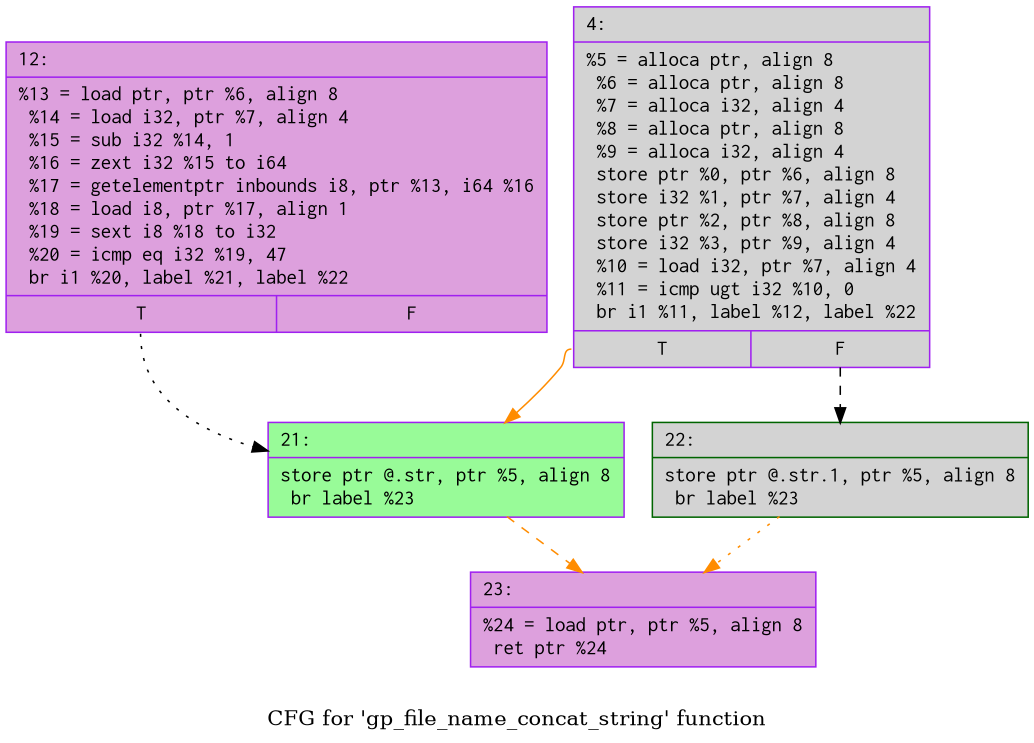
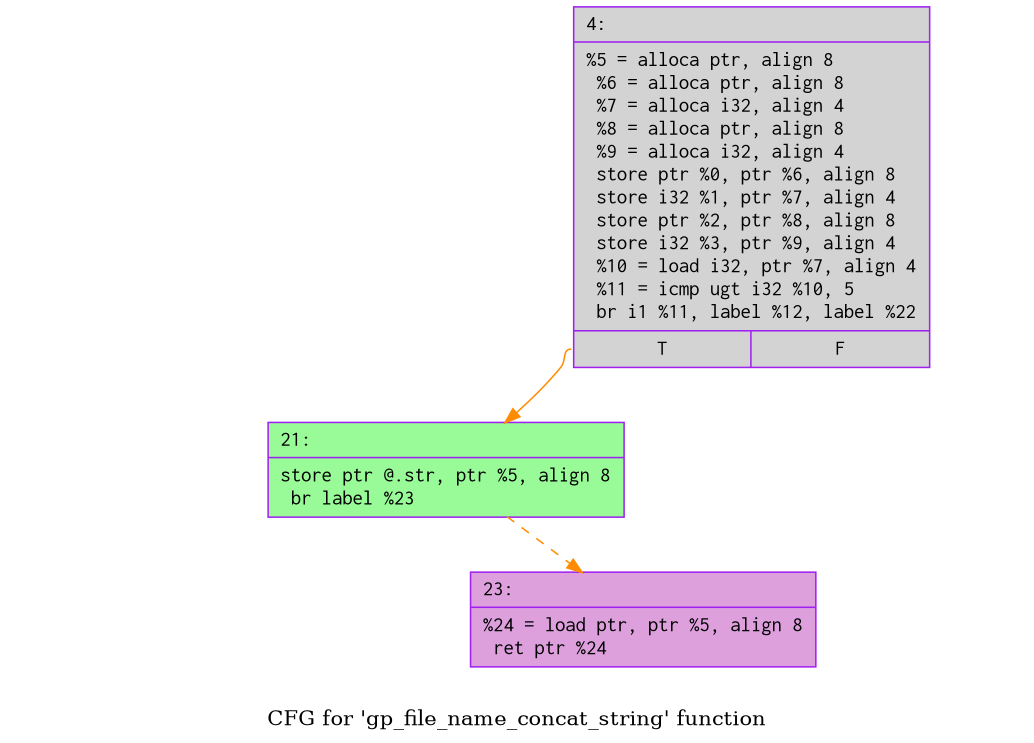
node "12:": removed
node "4:": text "%11 = icmp ugt i32 %10, 0" -> "%11 = icmp ugt i32 %10, 5"
node "22:": removed
